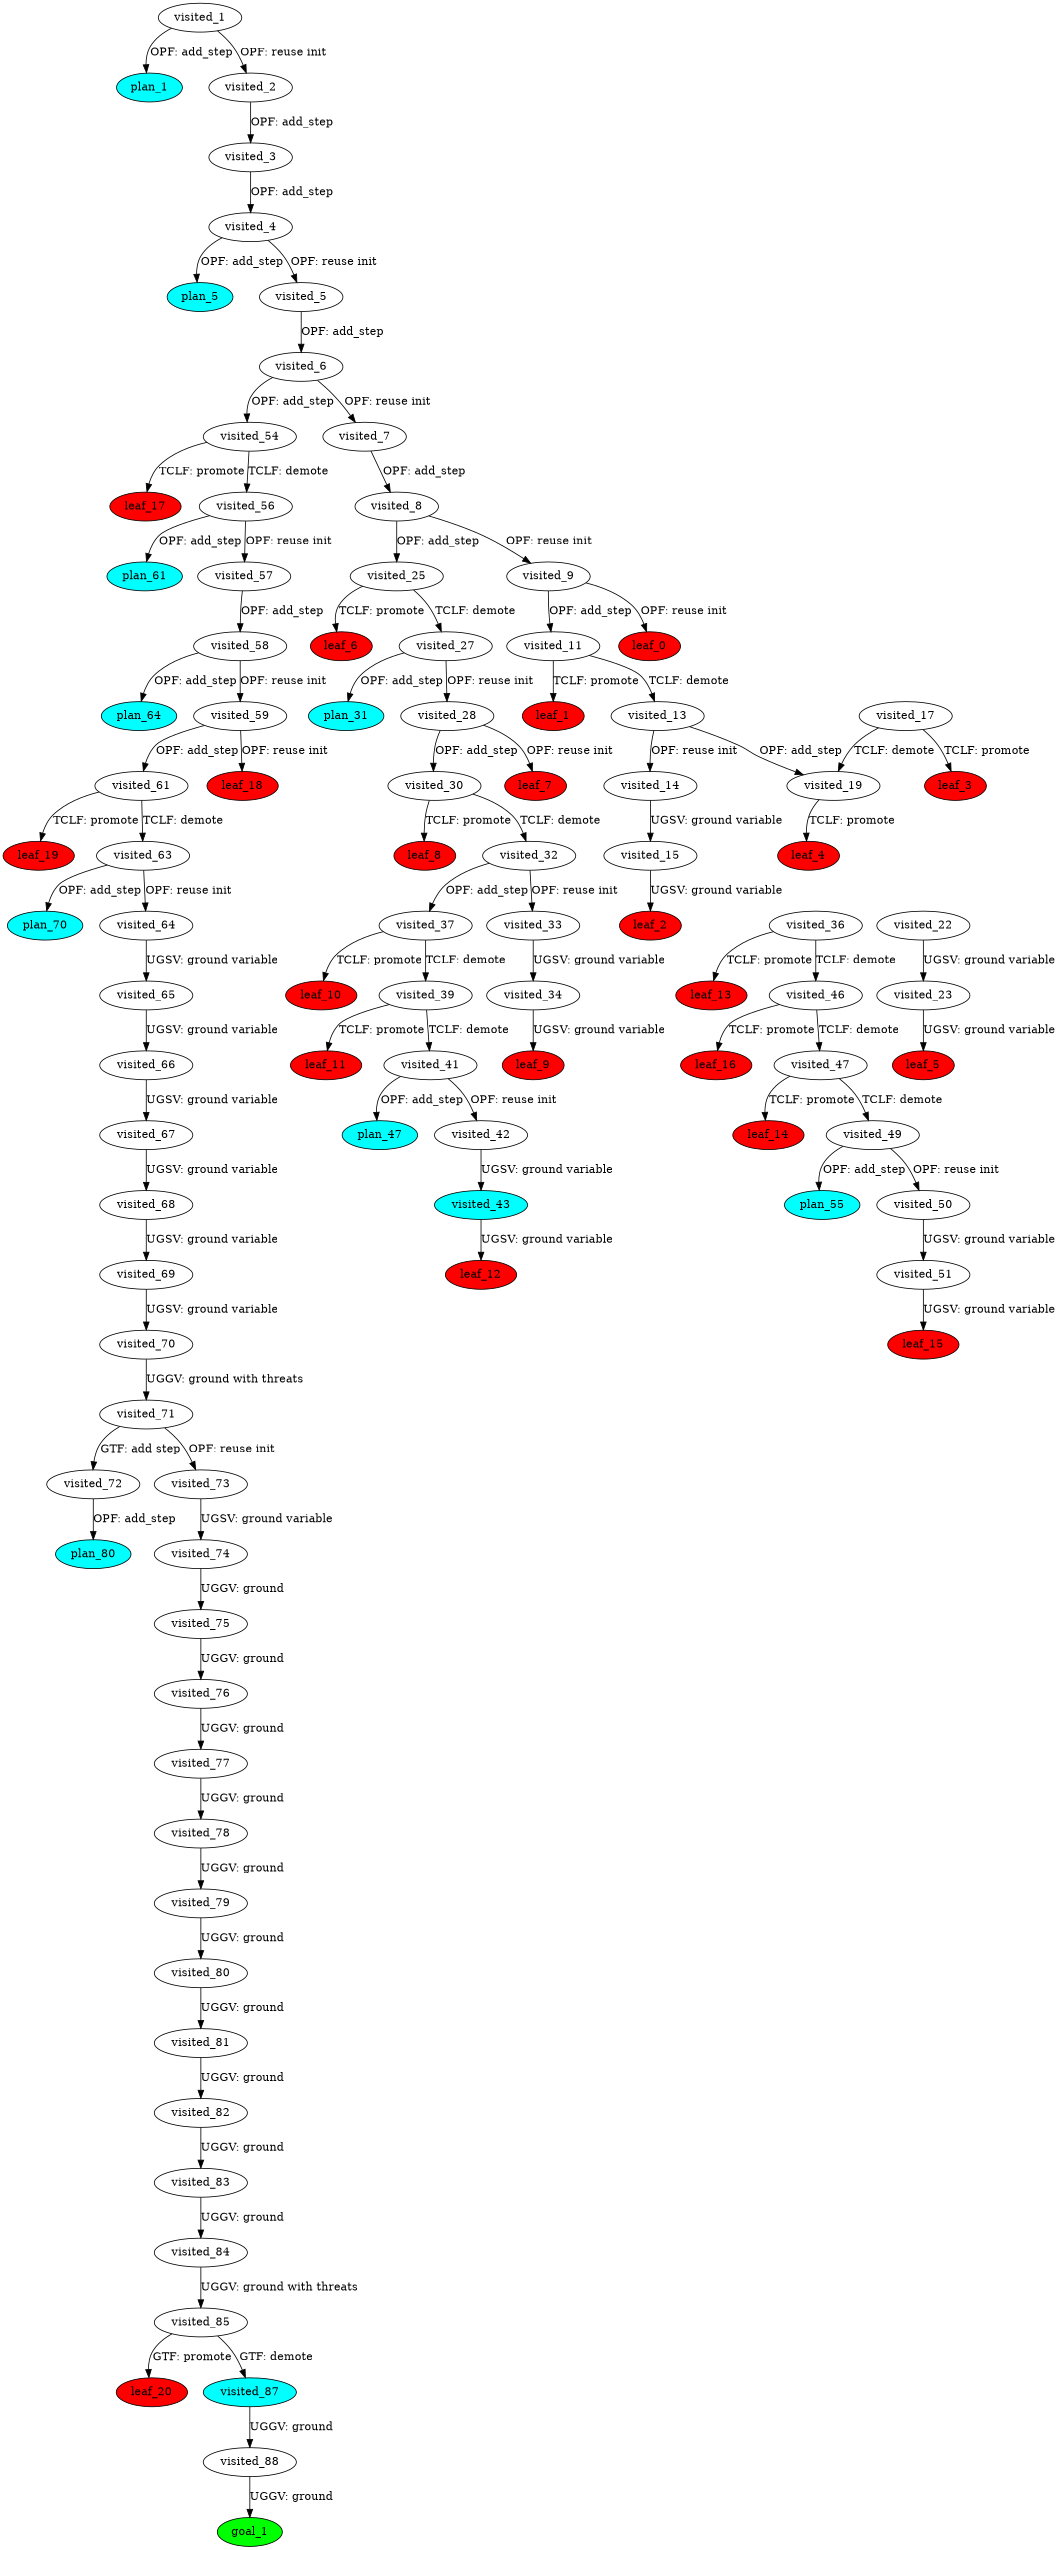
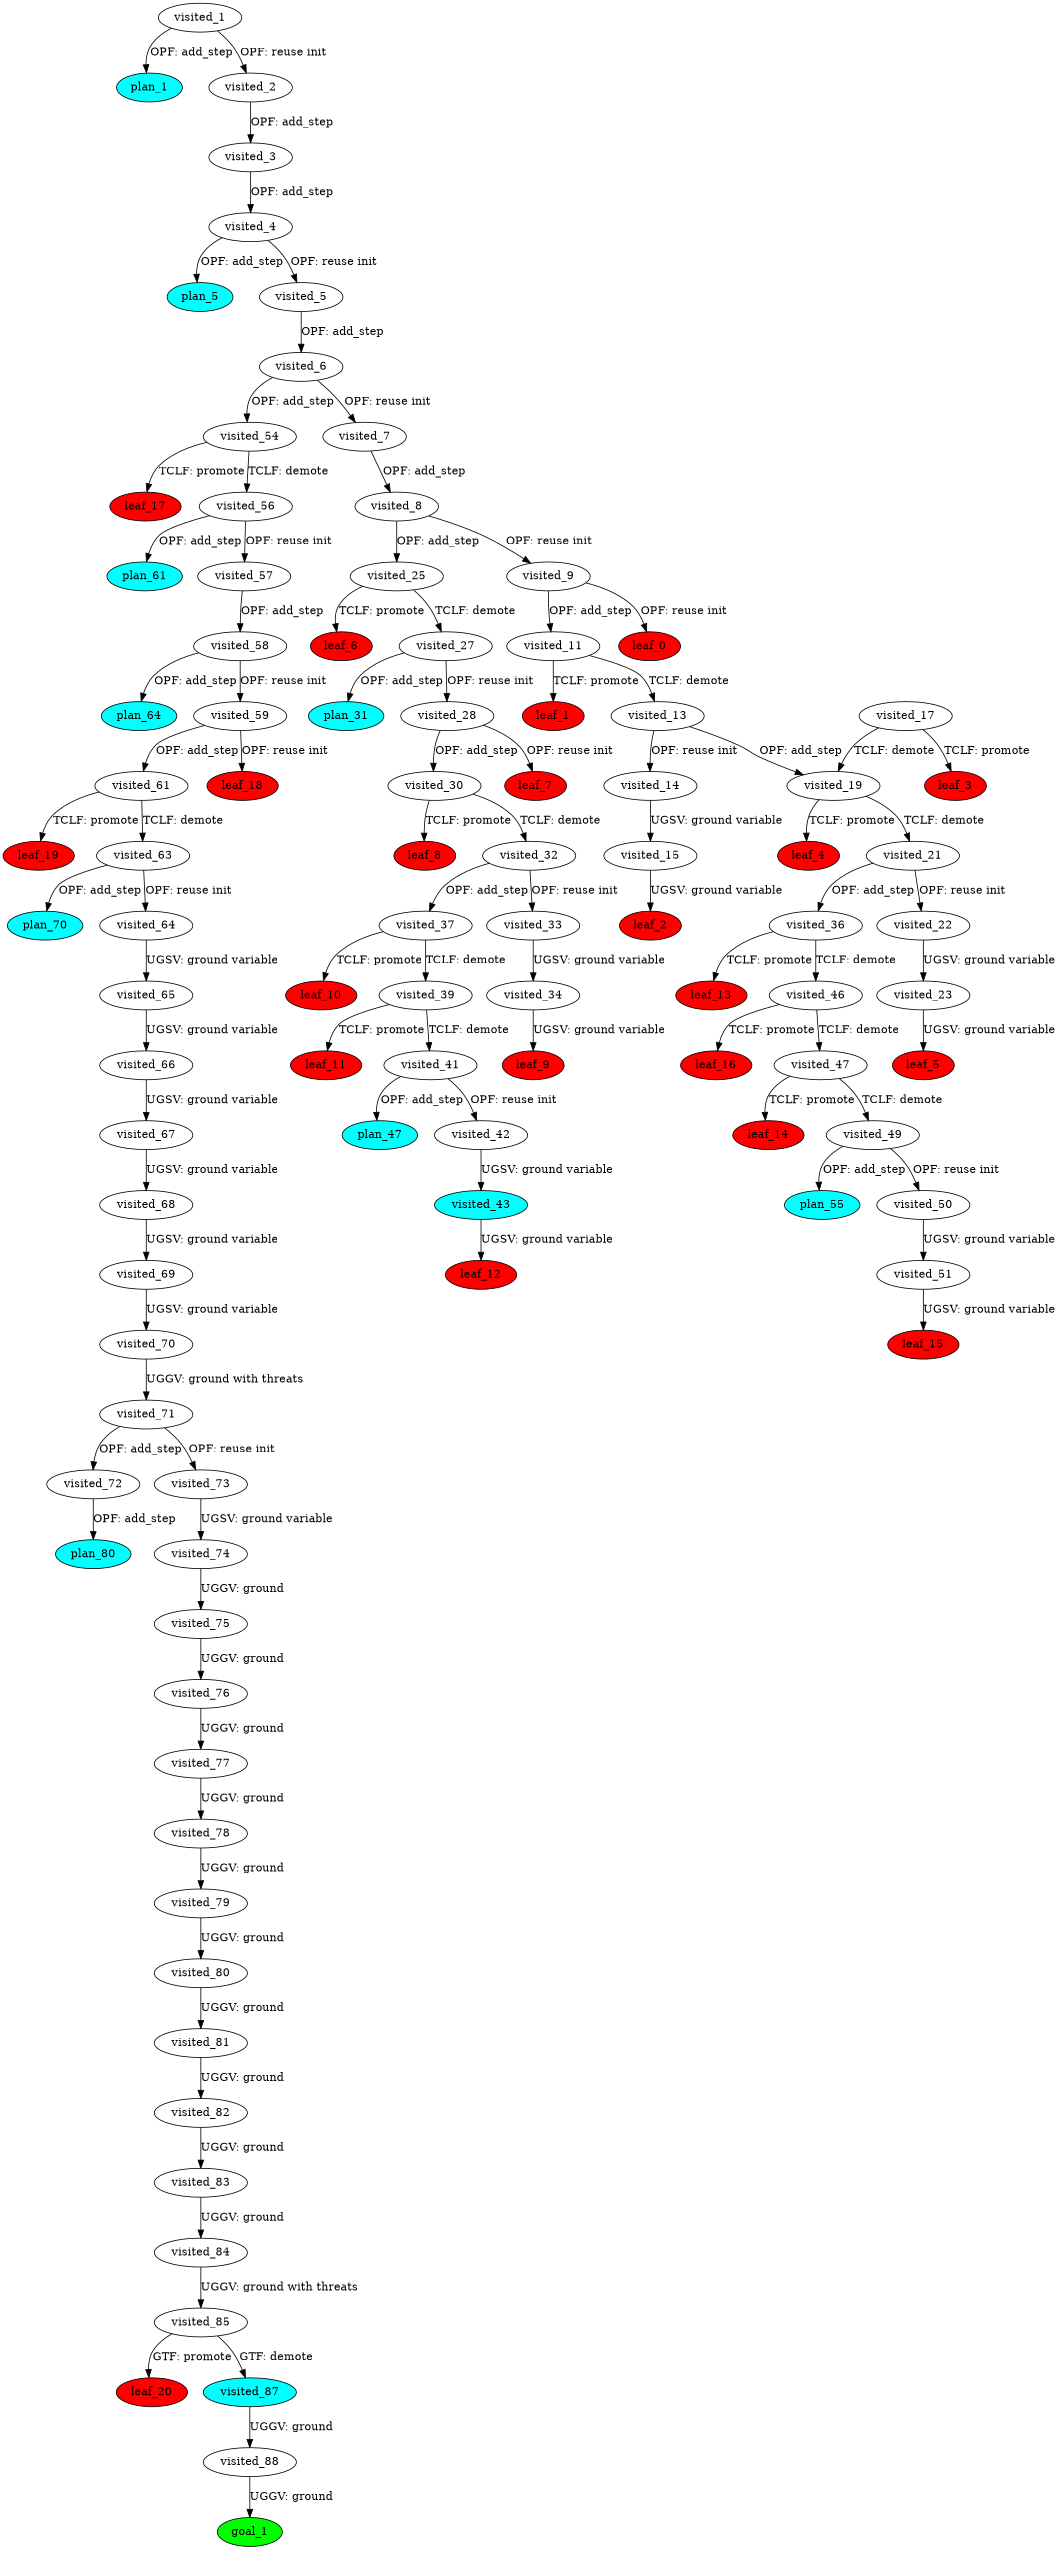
node "visited_21": added
edge "visited_71" -> "visited_72": label "GTF: add step" -> "OPF: add_step"
